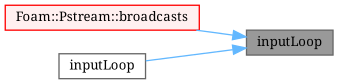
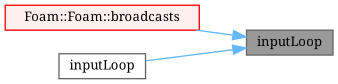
node "Foam::Pstream::broadcasts": label "Foam::Pstream::broadcasts" -> "Foam::Foam::broadcasts"
